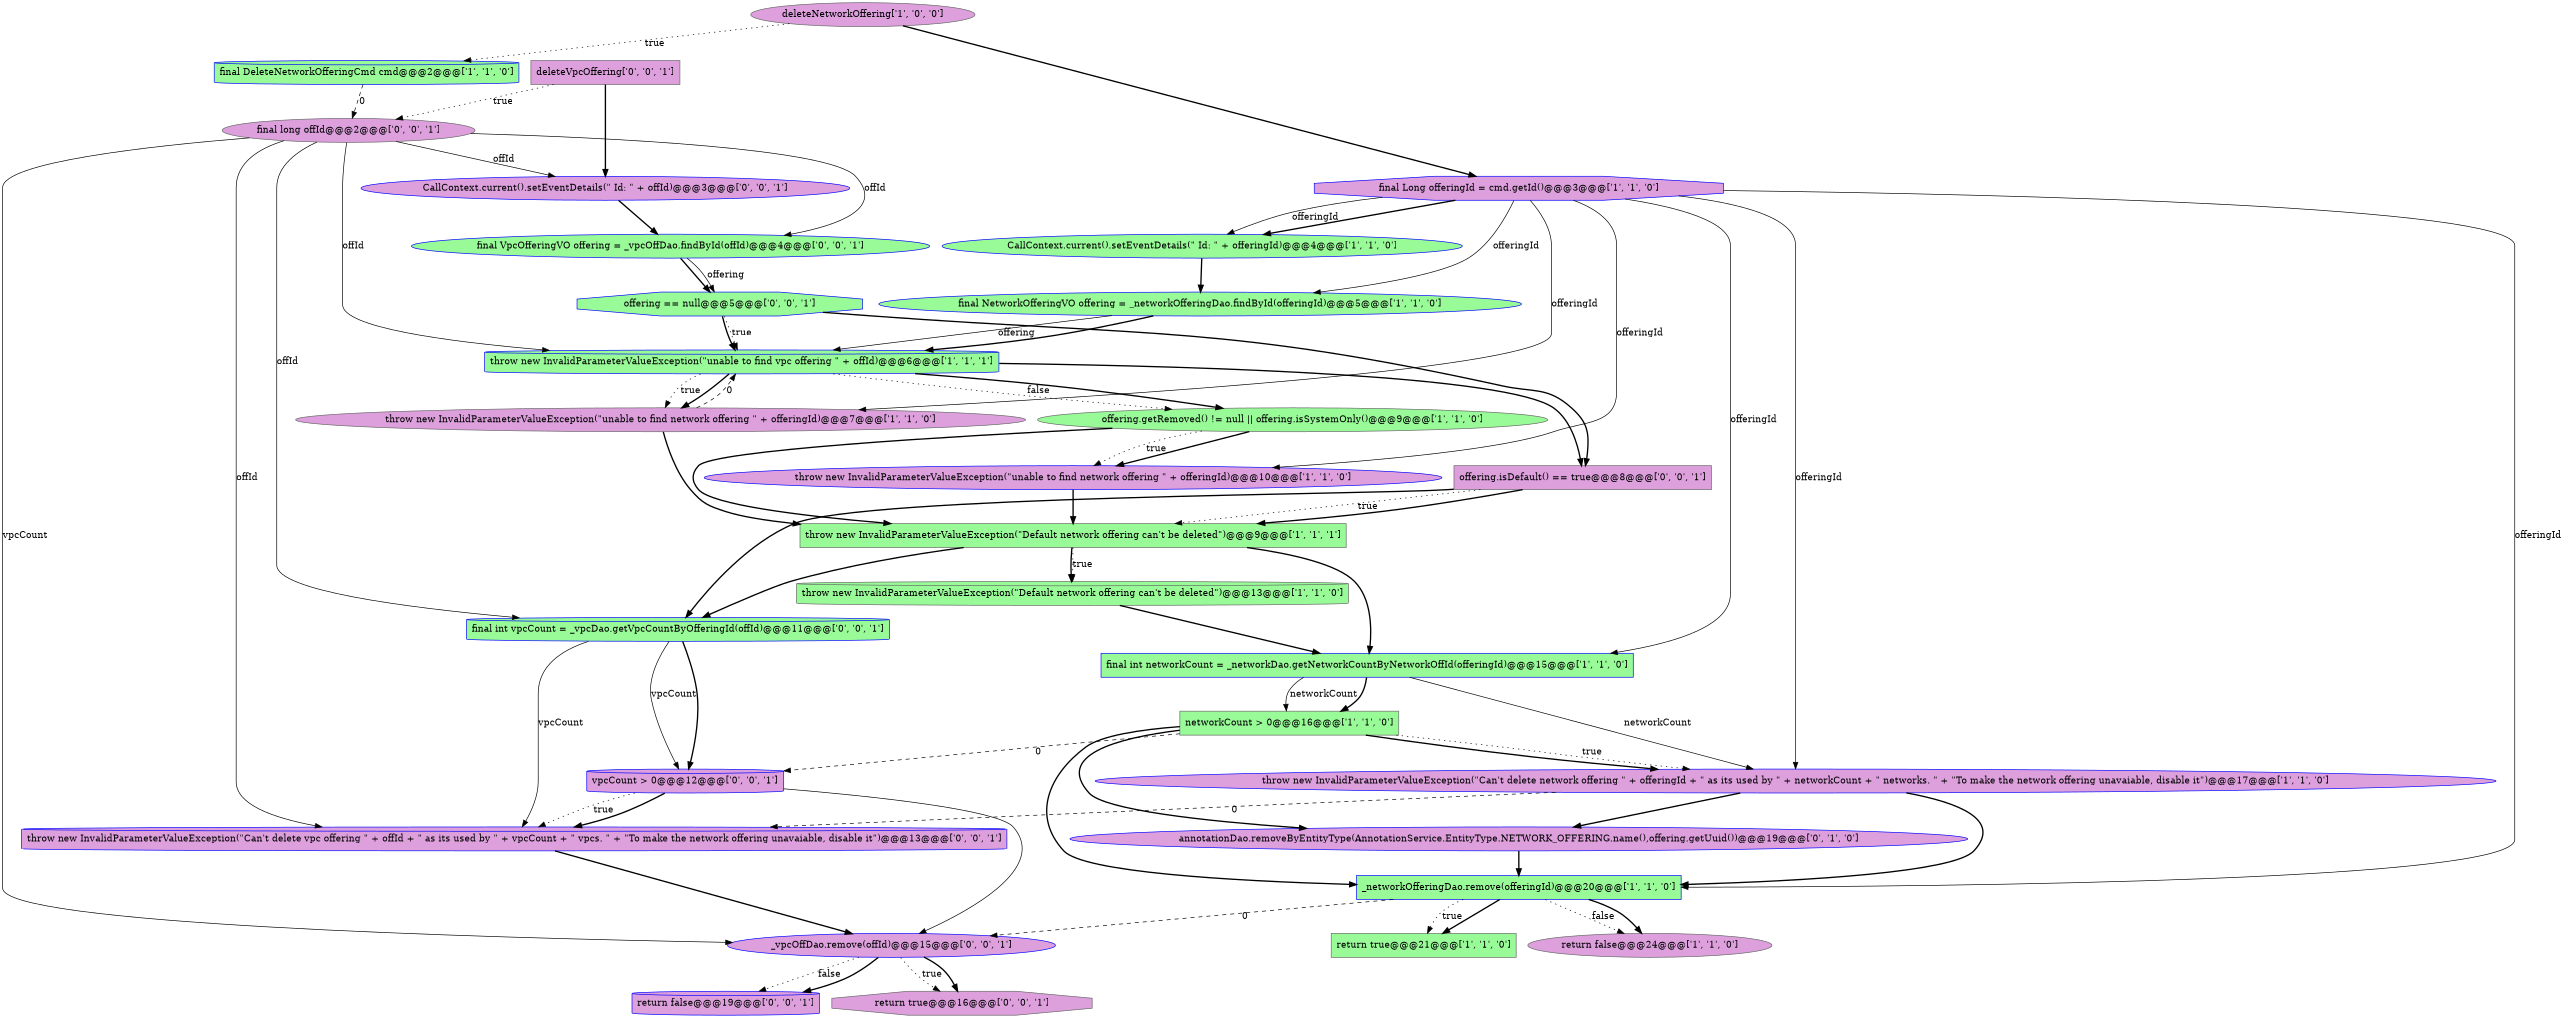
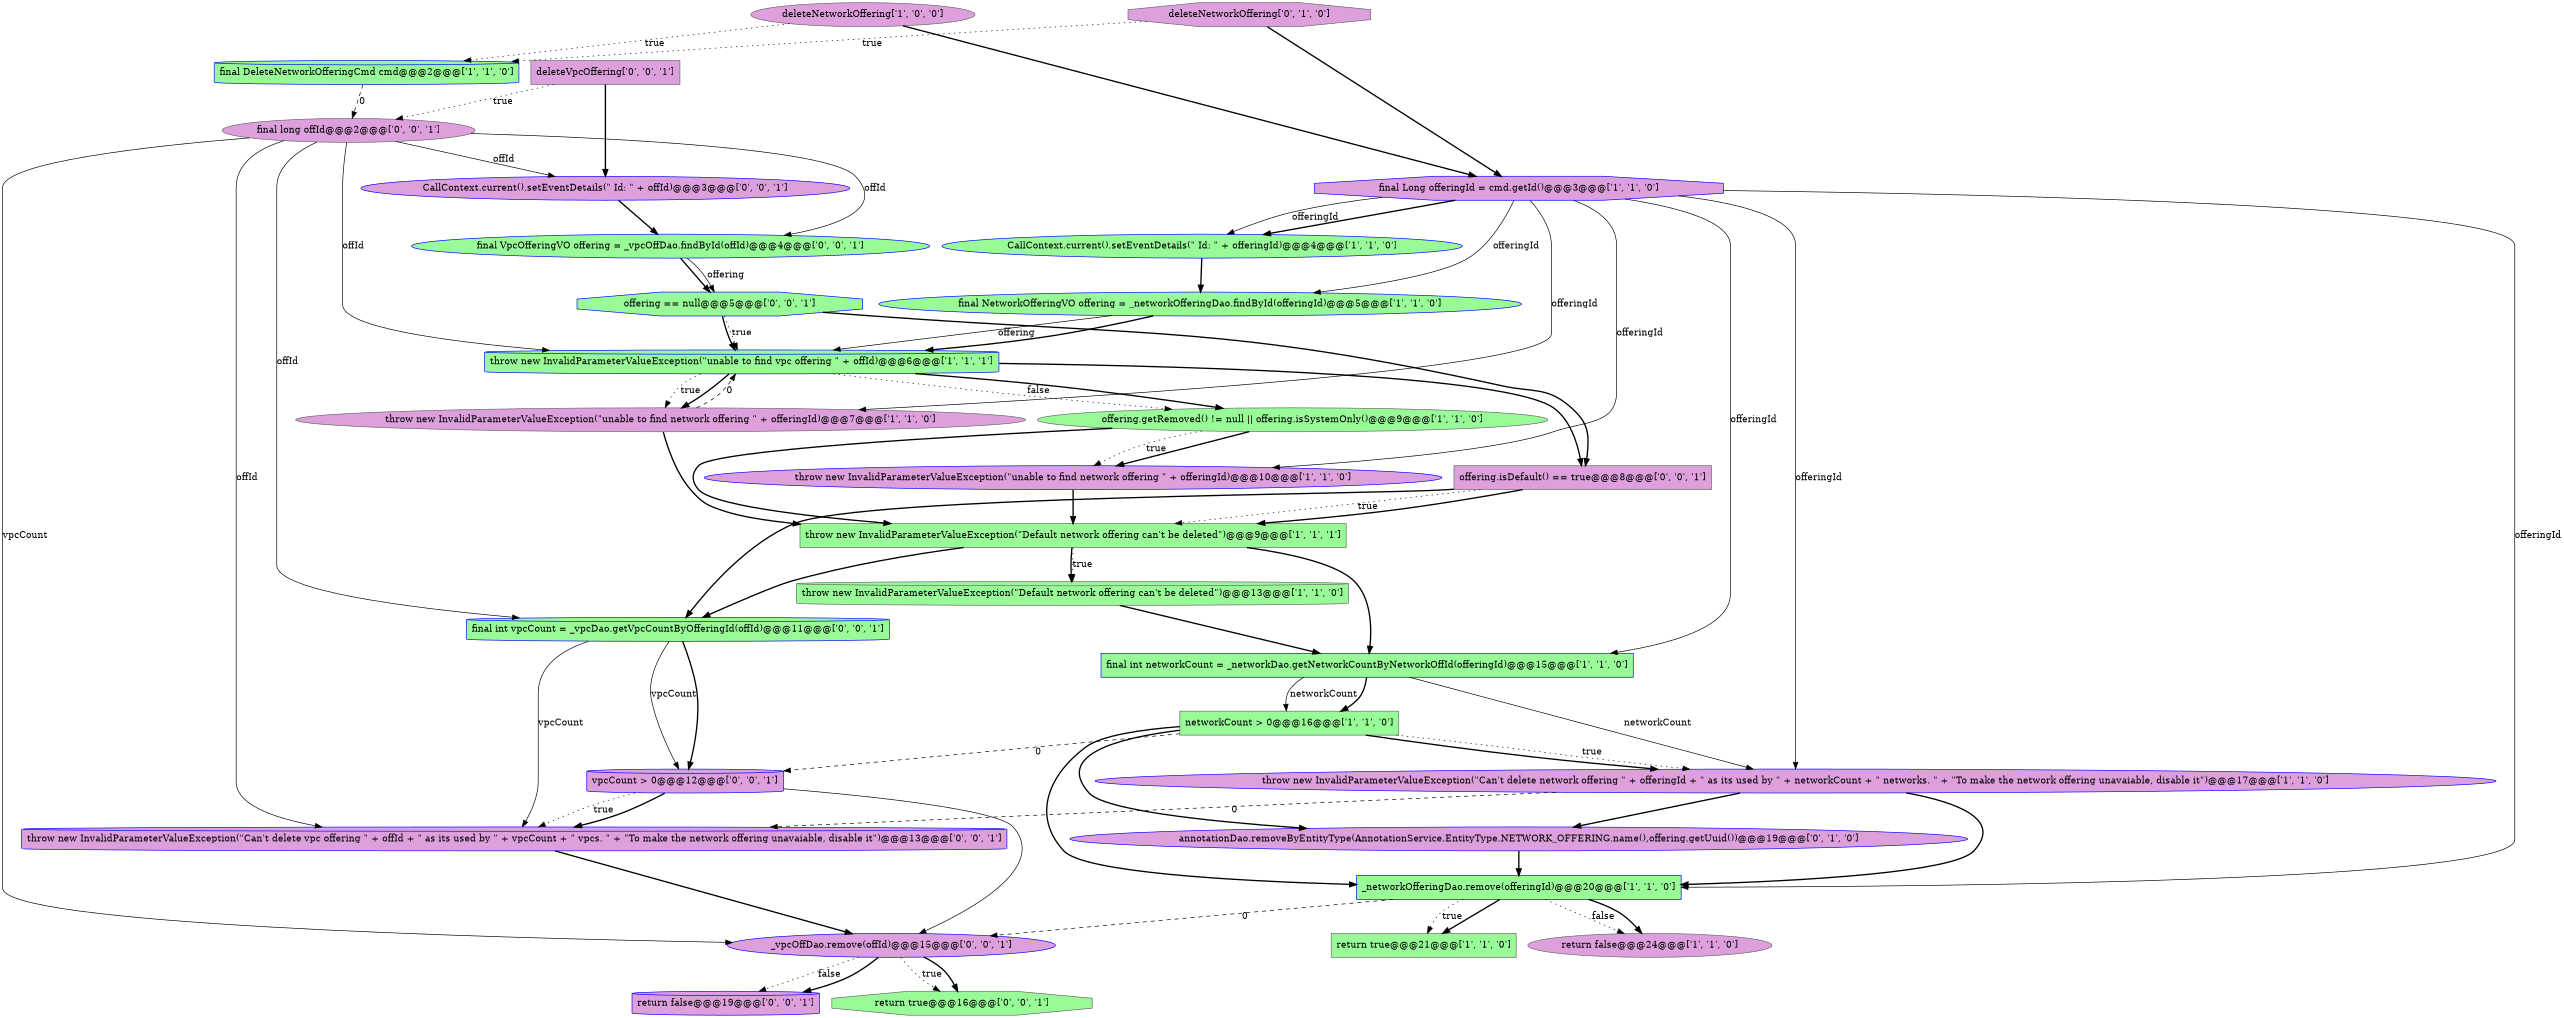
node "deleteNetworkOffering['0', '1', '0']": added
node "return true@@@16@@@['0', '0', '1']": fillcolor plum -> palegreen
